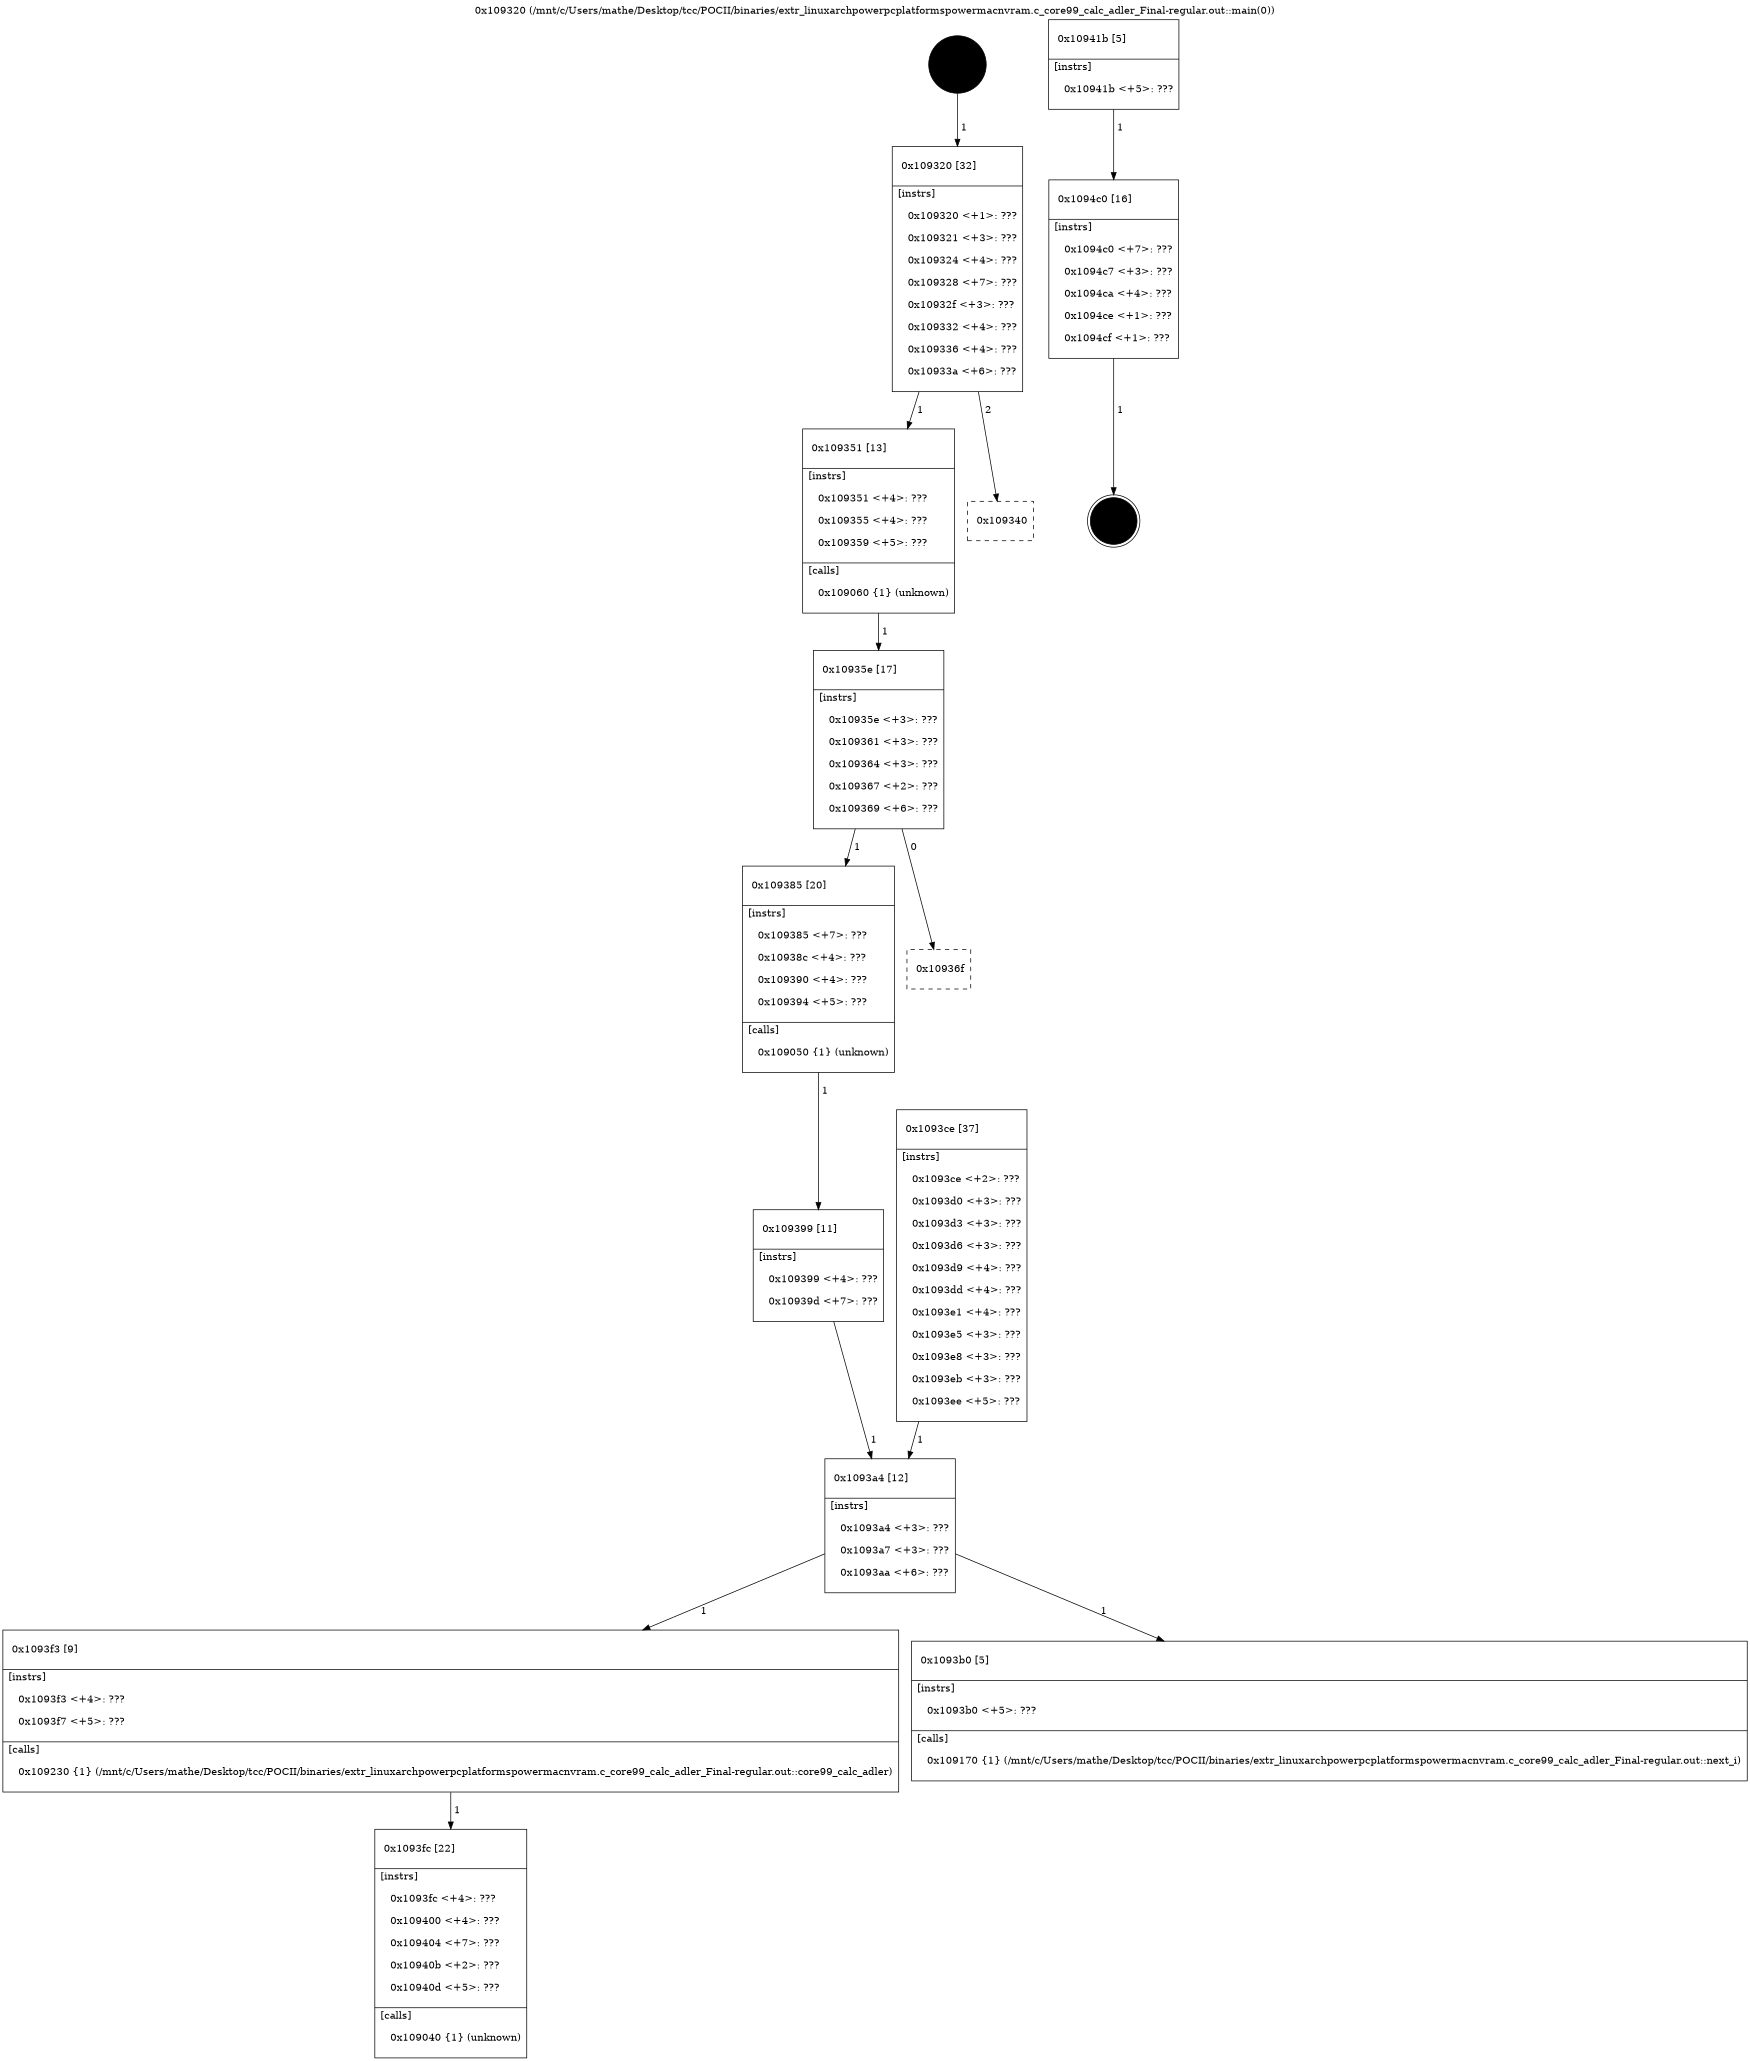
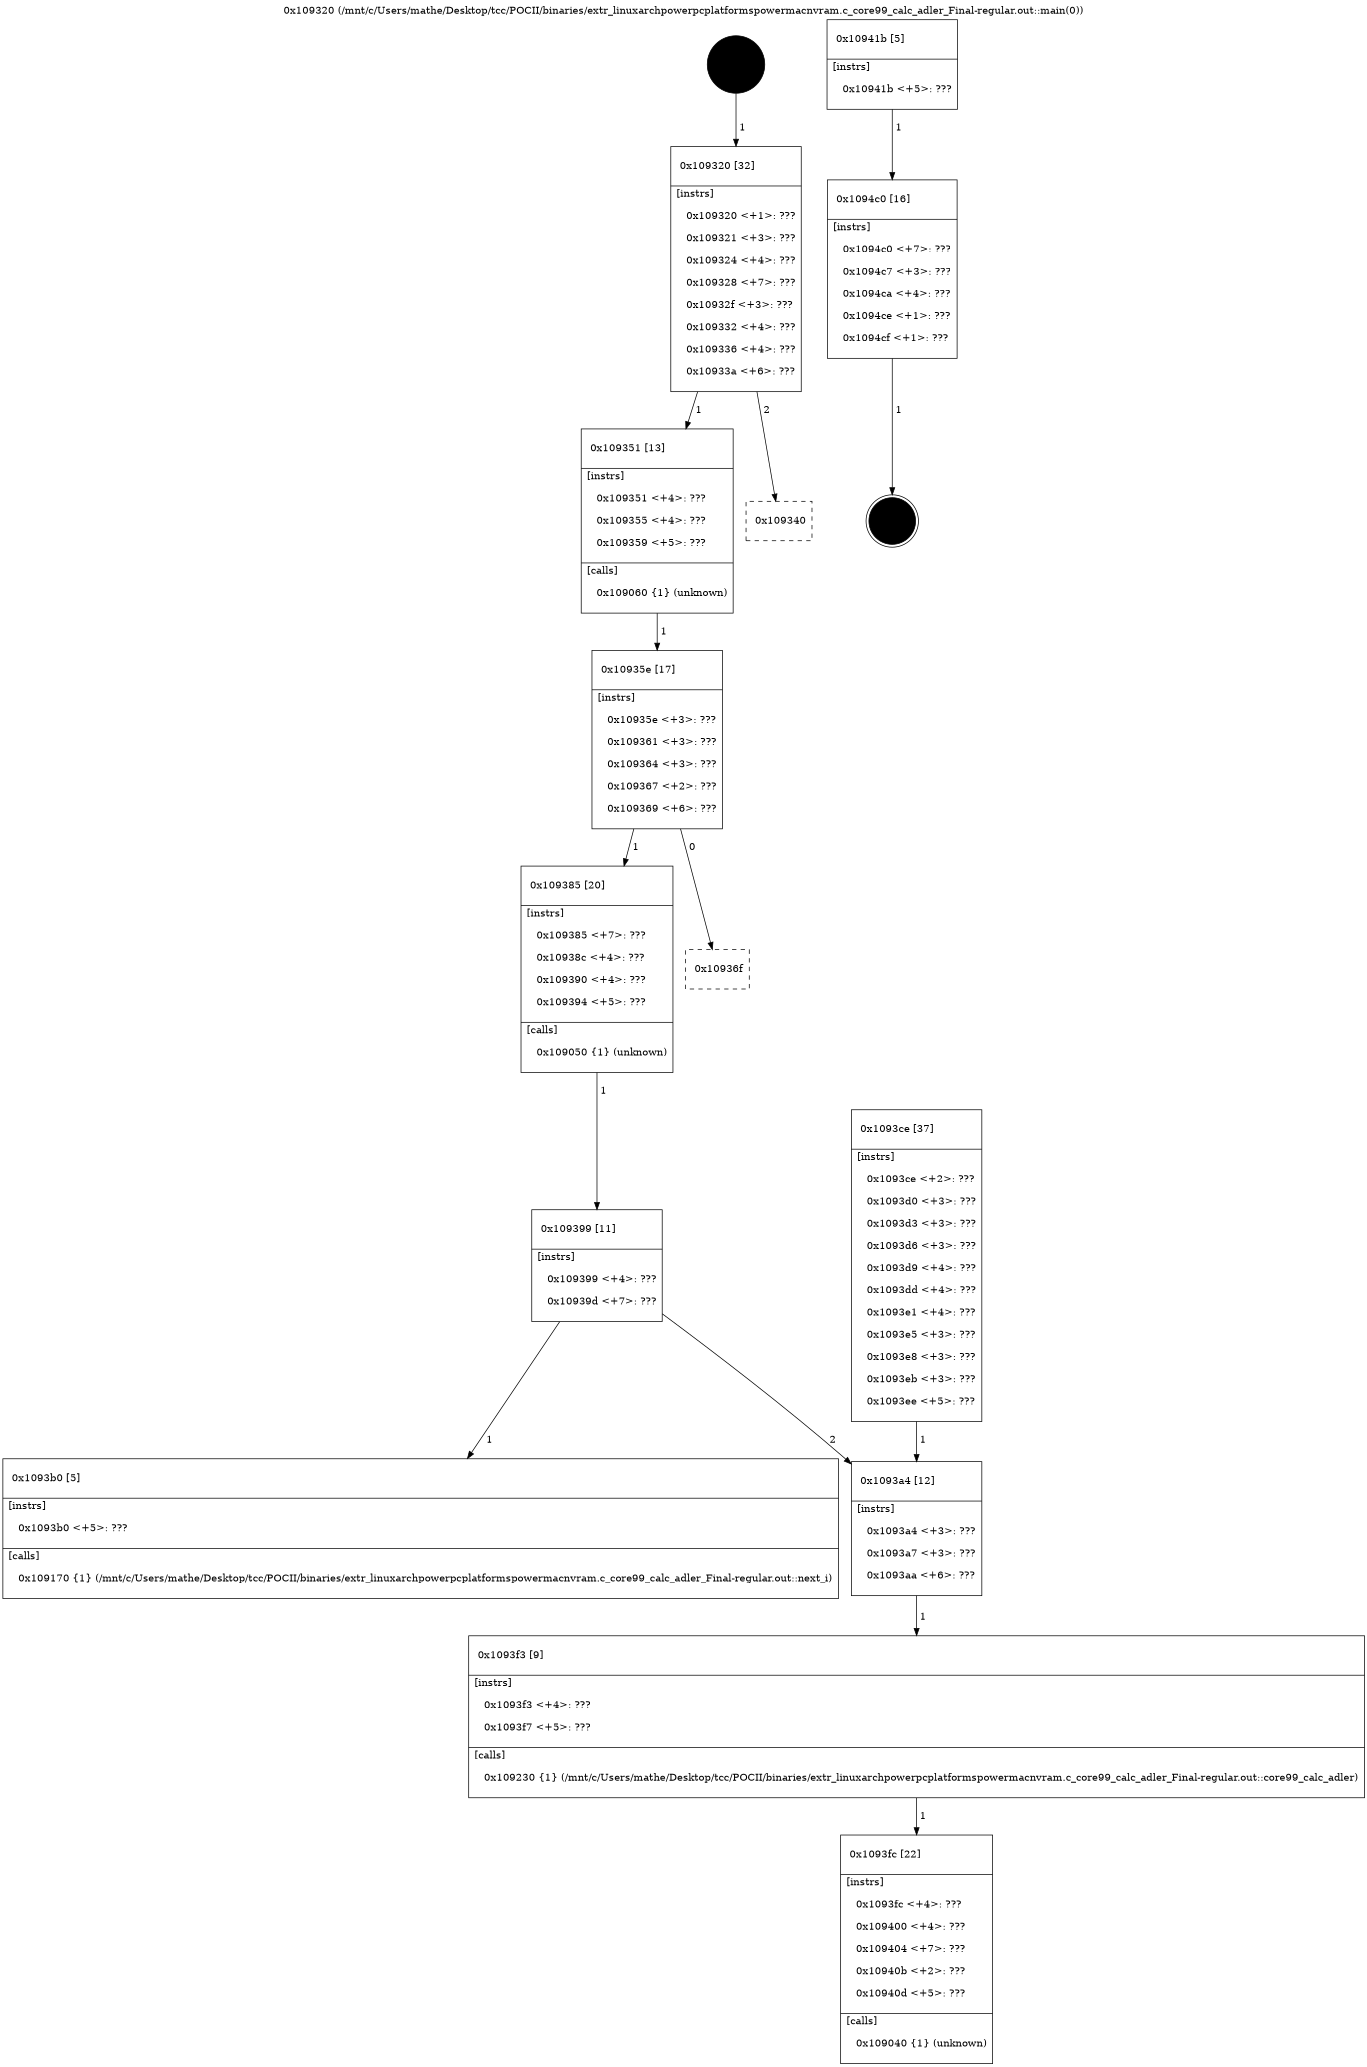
edge "0x109399 [11]" -> "0x1093a4 [12]": label " 1" -> " 2"
edge "0x1093a4 [12]" -> "0x1093b0 [5]": now "0x109399 [11]" -> "0x1093b0 [5]"
